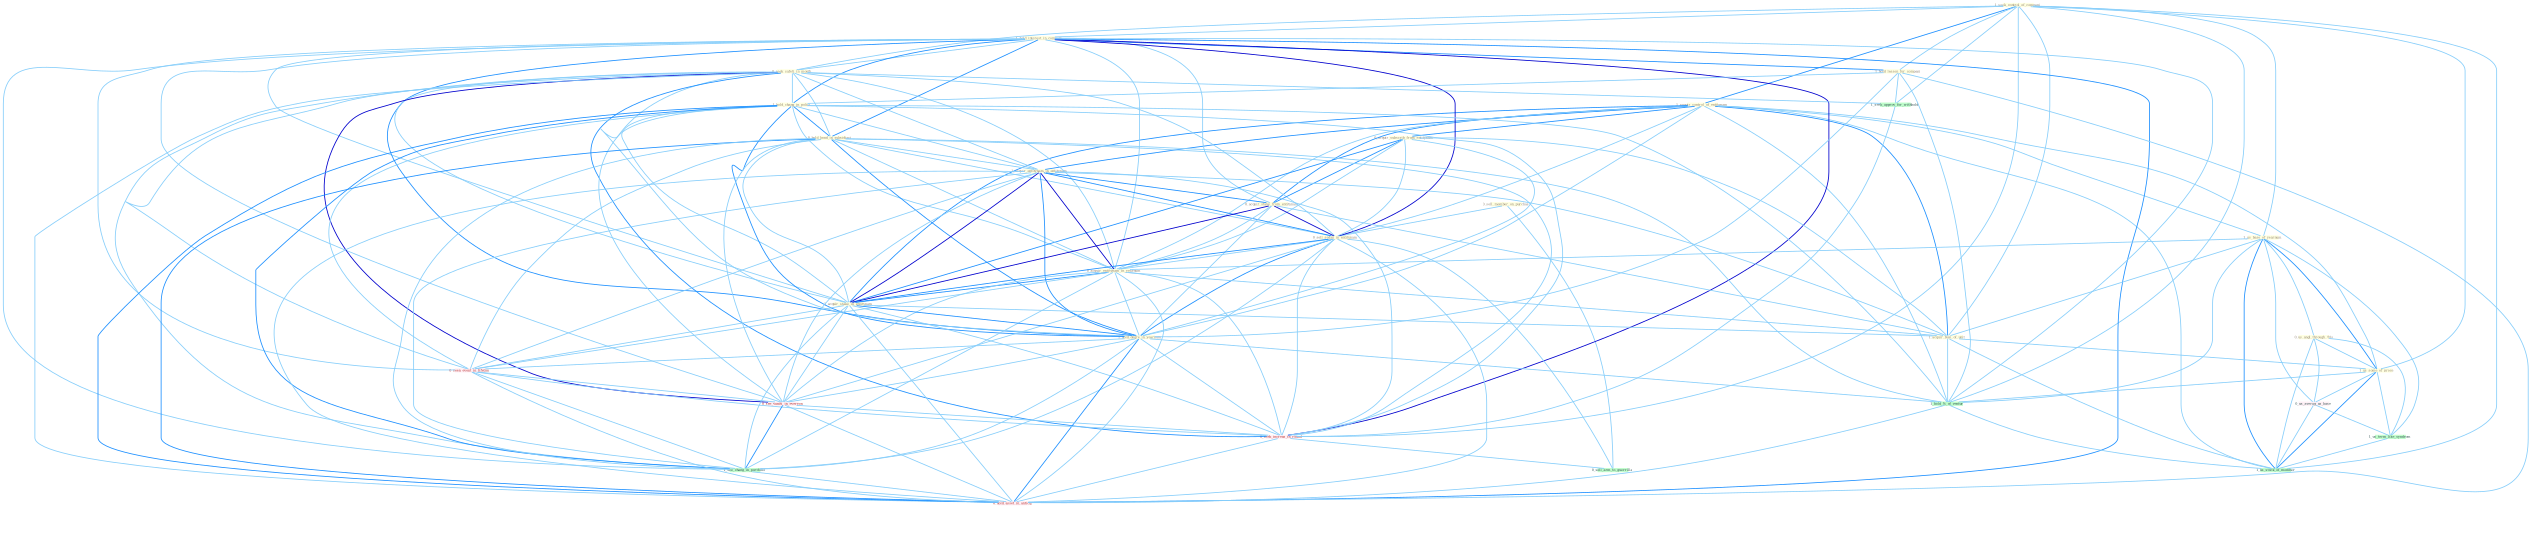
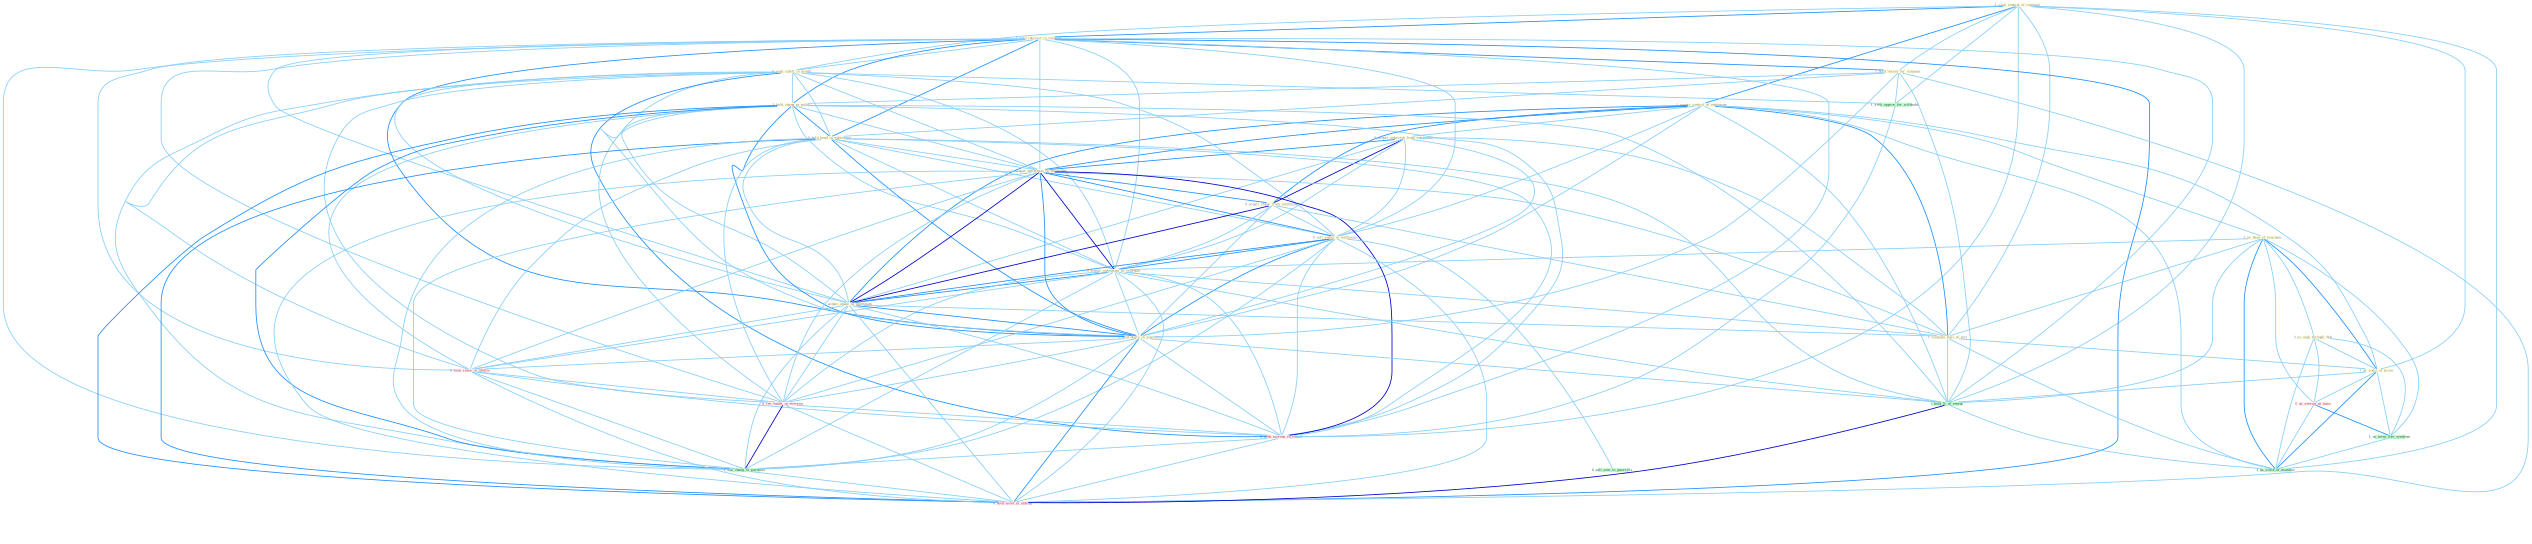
edge "1_seek_control_of_compani" -- "1_hold_interest_in_compani": color #87cefa -> #1e90ff
edge "1_seek_control_of_compani" -- "1_us_base_of_yearnum": removed
edge "1_hold_interest_in_compani" -- "0_sell_sedan_in_entitynam": color #0000cd -> #87cefa
edge "1_hold_interest_in_compani" -- "0_acquir_stake_from_entitynam": now "1_hold_interest_in_compani" -- "1_acquir_entitynam_in_entitynam"
edge "1_hold_interest_in_compani" -- "0_seek_increas_in_round": color #0000cd -> #87cefa
edge "1_hold_lesson_for_compani" -- "0_hold_bond_in_subsidiari": added
edge "1_acquir_control_of_entitynam" -- "0_acquir_subscrib_from_entitynam": color #1e90ff -> #87cefa
edge "1_acquir_control_of_entitynam" -- "0_acquir_entitynam_in_yearnum": now "1_hold_%_of_ventur" -- "0_acquir_entitynam_in_yearnum"
edge "0_seek_safeti_in_month" -- "0_see_vaniti_in_everyon": color #0000cd -> #87cefa
edge "0_acquir_subscrib_from_entitynam" -- "1_acquir_entitynam_in_entitynam": added
edge "0_acquir_subscrib_from_entitynam" -- "0_acquir_stake_from_entitynam": color #1e90ff -> #0000cd
node "0_sell_member_on_purchas": removed
edge "0_acquir_subscrib_from_entitynam" -- "1_acquir_stake_in_entitynam": color #1e90ff -> #87cefa
edge "0_acquir_stake_from_entitynam" -- "0_sell_sedan_in_entitynam": color #0000cd -> #87cefa
edge "0_sell_sedan_in_entitynam" -- "0_acquir_entitynam_in_yearnum": color #87cefa -> #1e90ff
edge "1_acquir_entitynam_in_entitynam" -- "0_seek_increas_in_round": color #87cefa -> #0000cd
node "1_acquir_busi_of_unit": label "1_acquir_busi_of_unit" -> "1_compani_busi_of_unit"
node "0_us_angl_through_'81s": label "0_us_angl_through_'81s" -> "0_us_angl_through_'80s"
node "0_seen_event_in_lifetim": label "0_seen_event_in_lifetim" -> "0_seen_some_in_lifetim"
node "0_us_averag_as_base": fontcolor #2f4f4f -> #b22222
edge "0_us_averag_as_base" -- "1_us_term_like_syndrom": color #87cefa -> #1e90ff
edge "0_seek_safeti_in_month" -- "0_hold_asset_in_anticip": removed
edge "0_see_vaniti_in_everyon" -- "1_see_chang_in_portfolio": color #1e90ff -> #0000cd
edge "0_seek_increas_in_round" -- "0_sell_arm_to_guerrilla": now "0_seek_increas_in_round" -- "1_see_chang_in_portfolio"
edge "1_hold_%_of_ventur" -- "0_hold_asset_in_anticip": color #87cefa -> #0000cd
